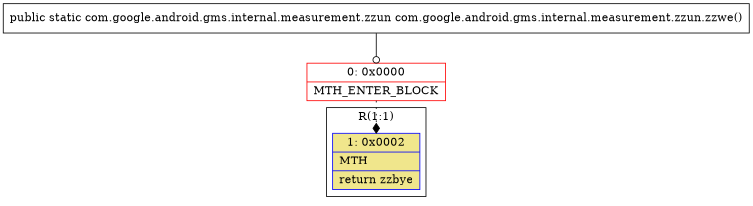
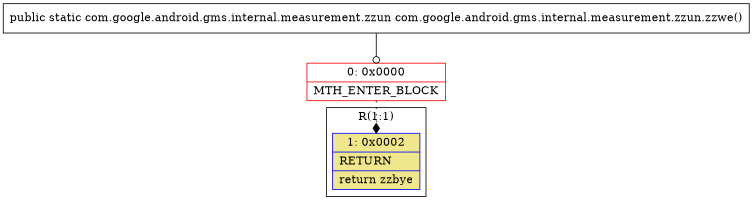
node "1: 0x0002": text "MTH" -> "RETURN"
